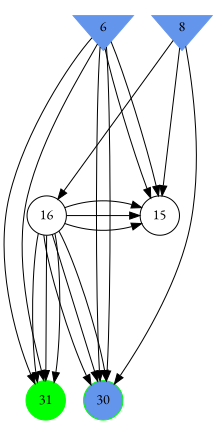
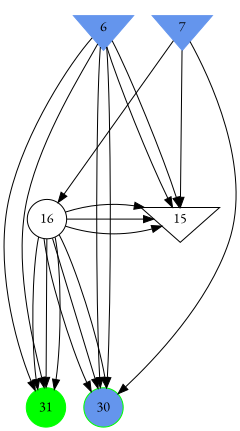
node "8": label "8" -> "7"
node "15": shape circle -> invtriangle
